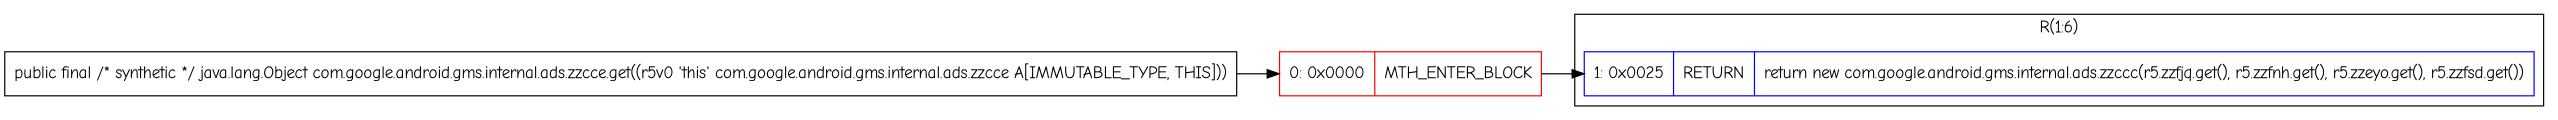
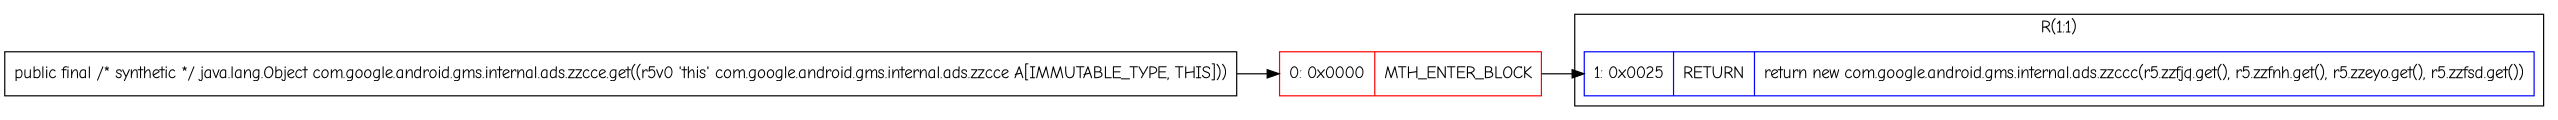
cluster "R(1:6)": label "R(1:6)" -> "R(1:1)"
